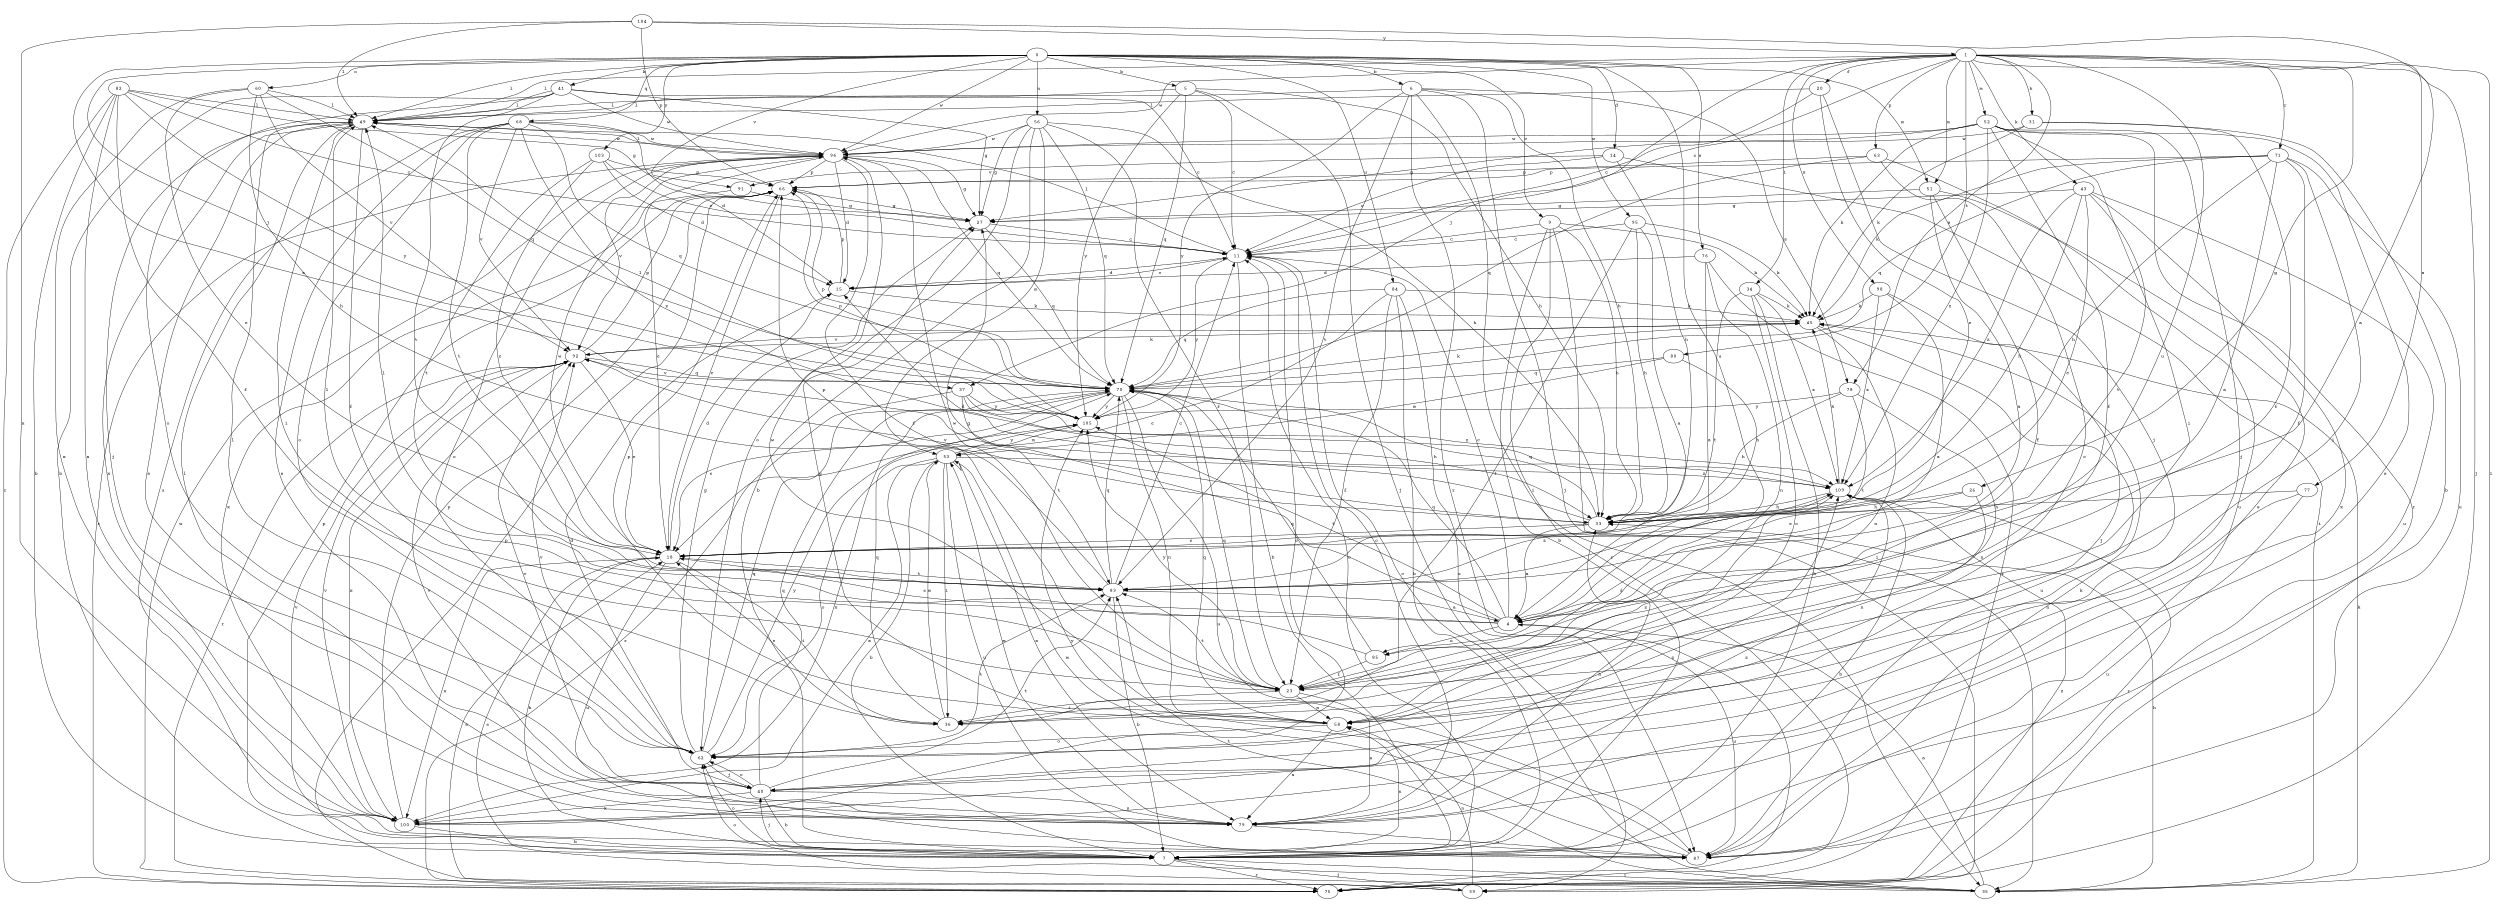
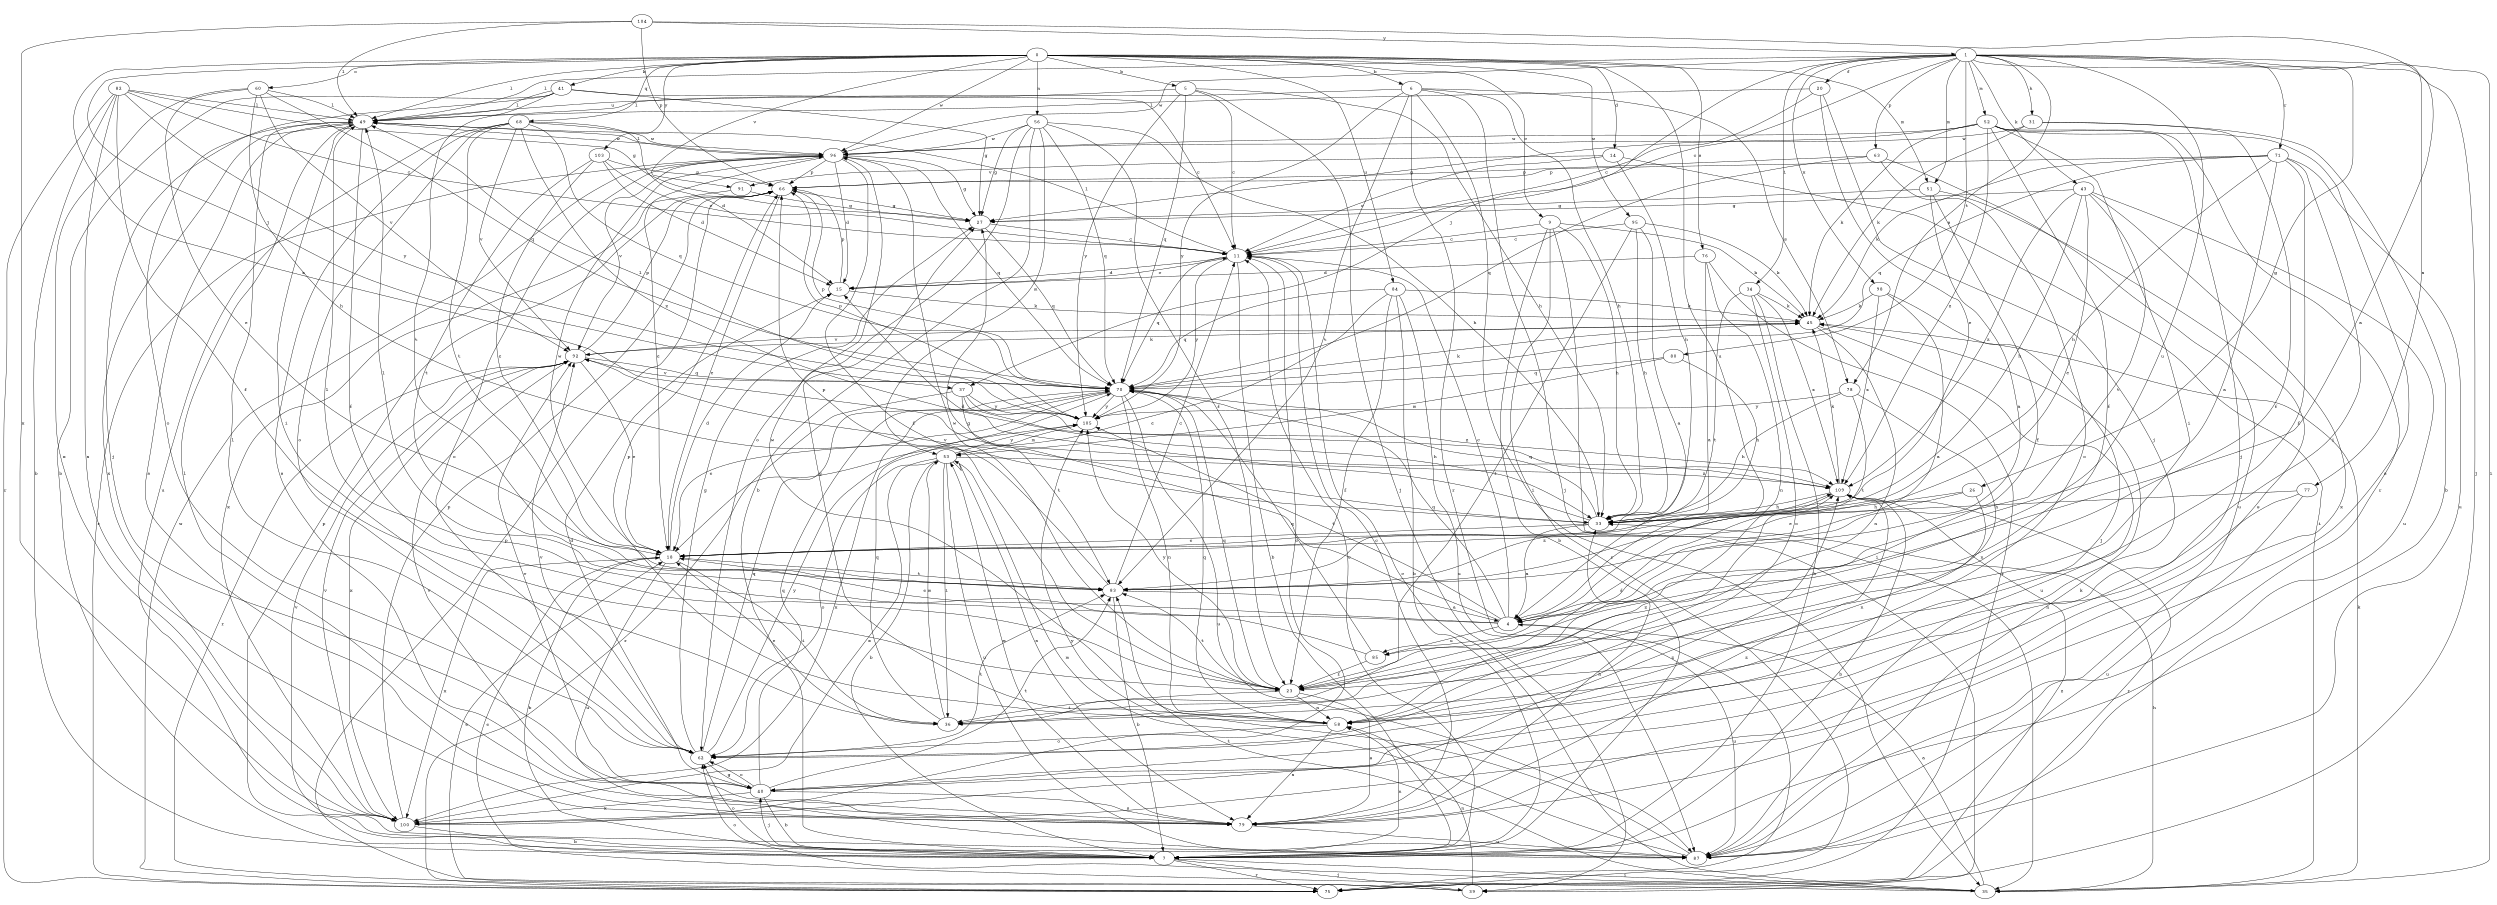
edge "5" -> "49": label "l" -> "u"
edge "41" -> "96": removed, label "w"
edge "83" -> "70": now "11" -> "70"
edge "52" -> "75": now "52" -> "87"
edge "62" -> "40": label "j" -> "g"
